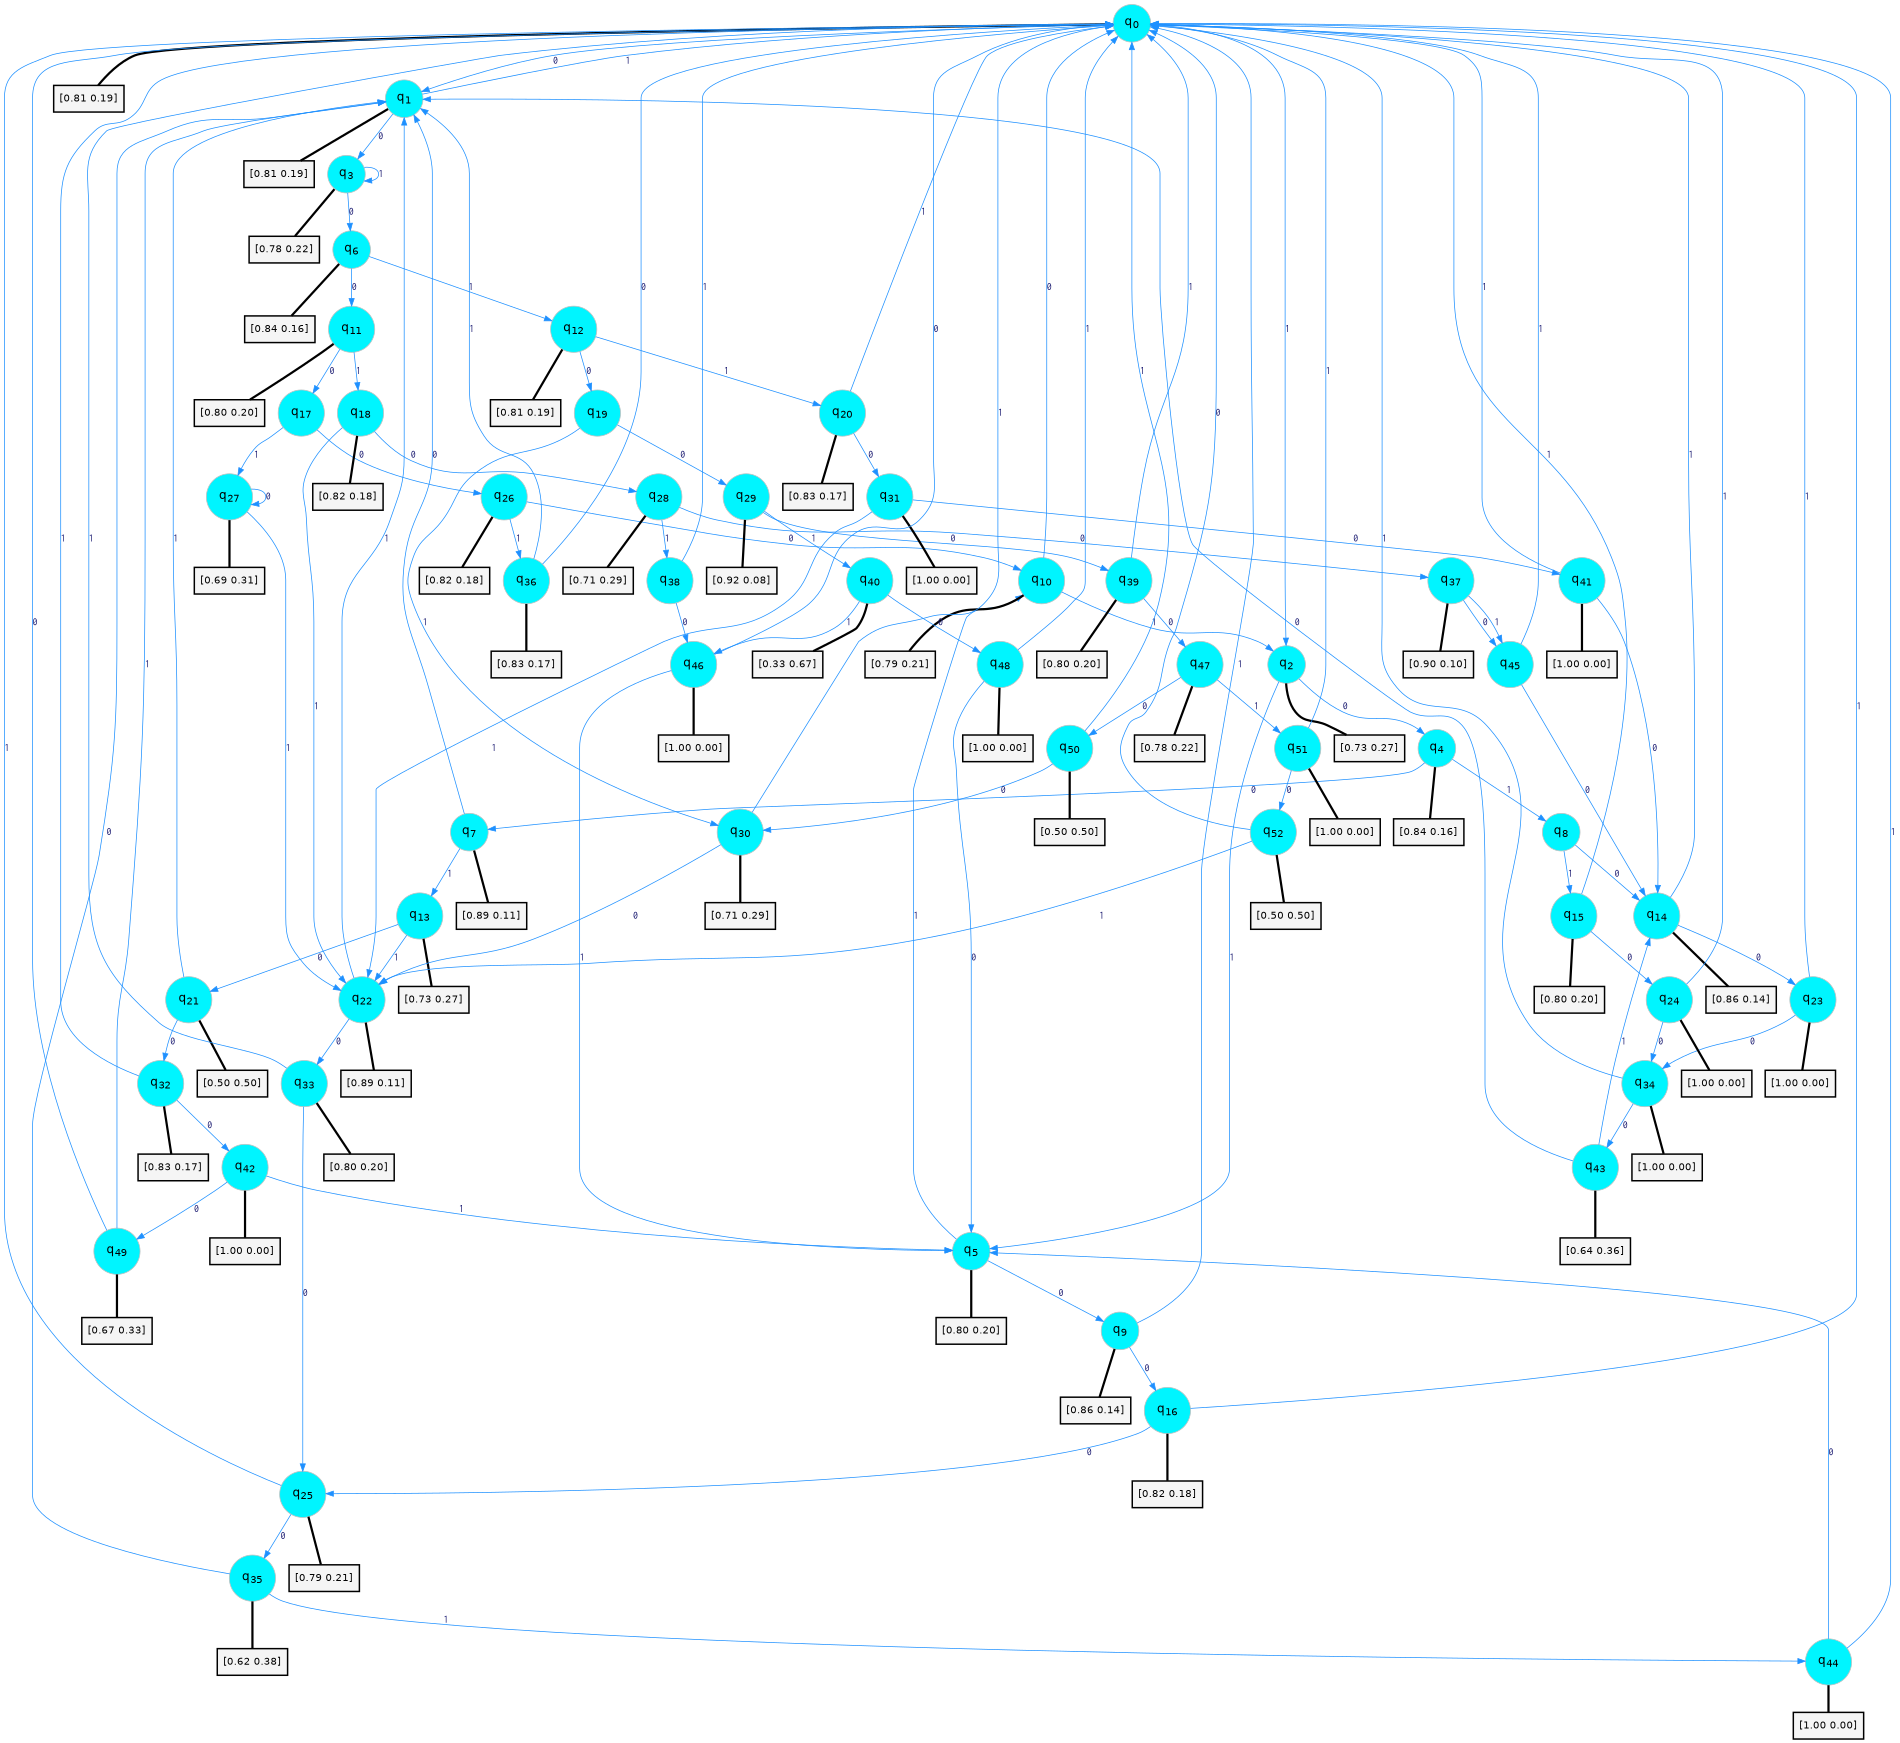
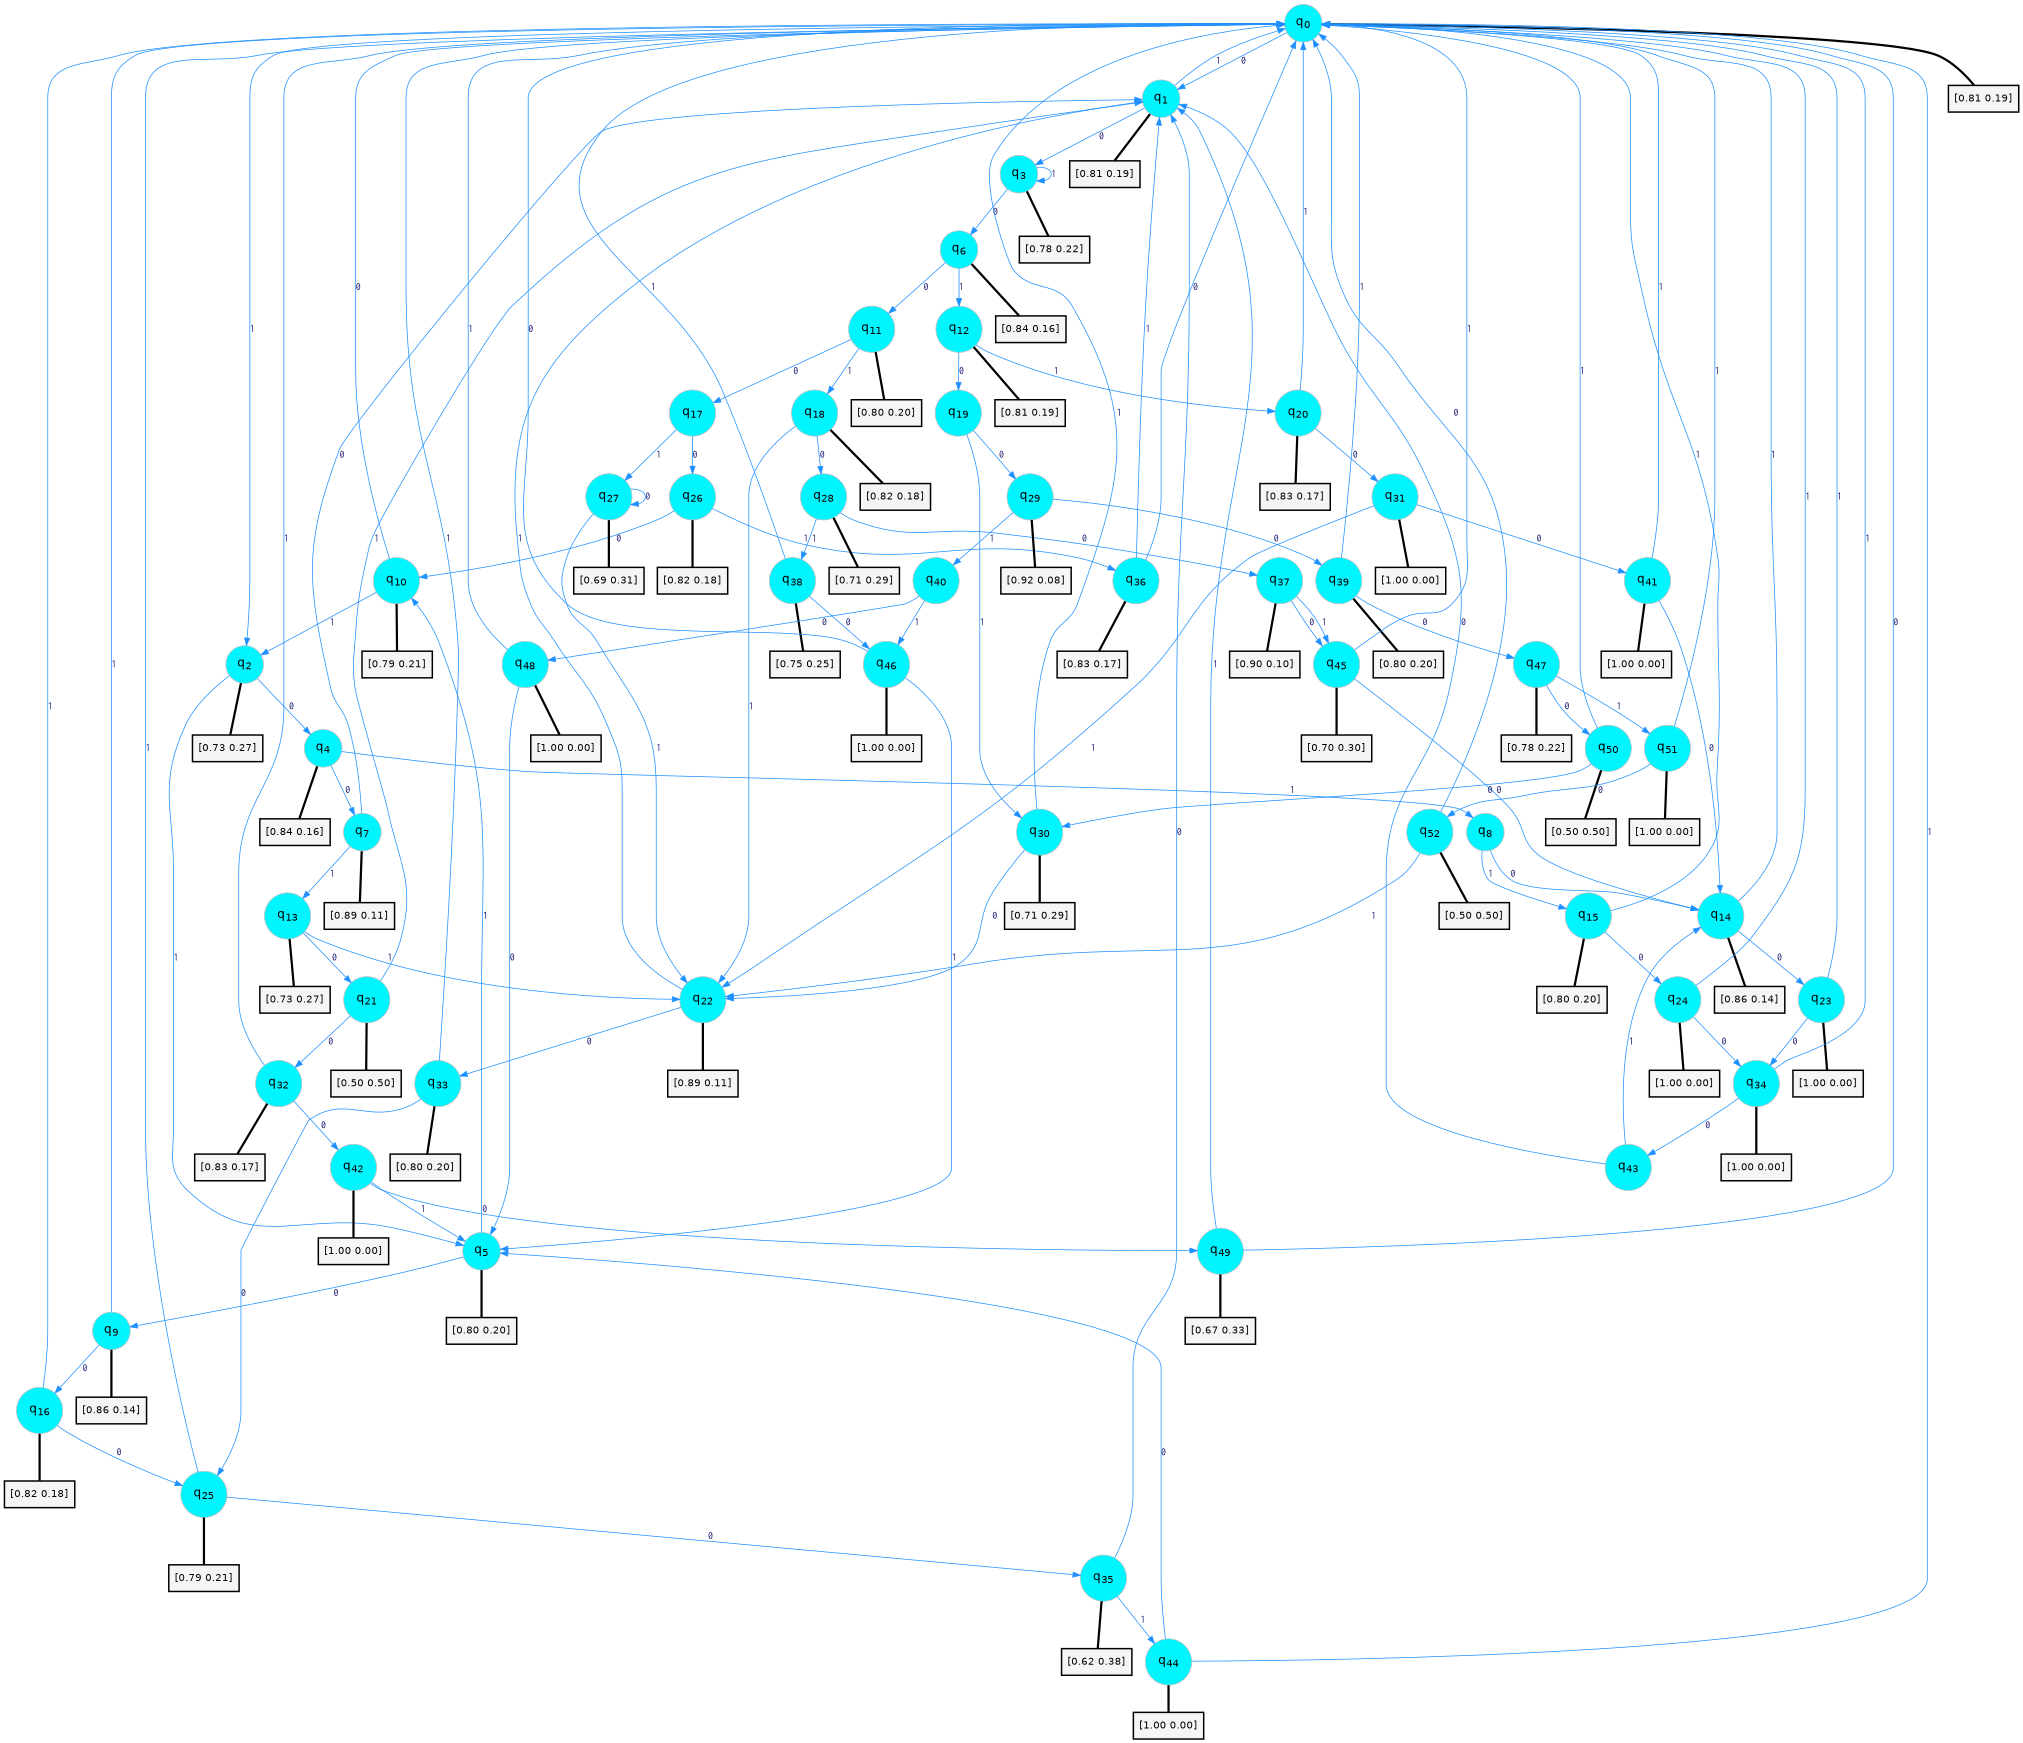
node "[0.33 0.67]": removed
node "[0.75 0.25]": added
node "[0.70 0.30]": added
node "[0.64 0.36]": removed
